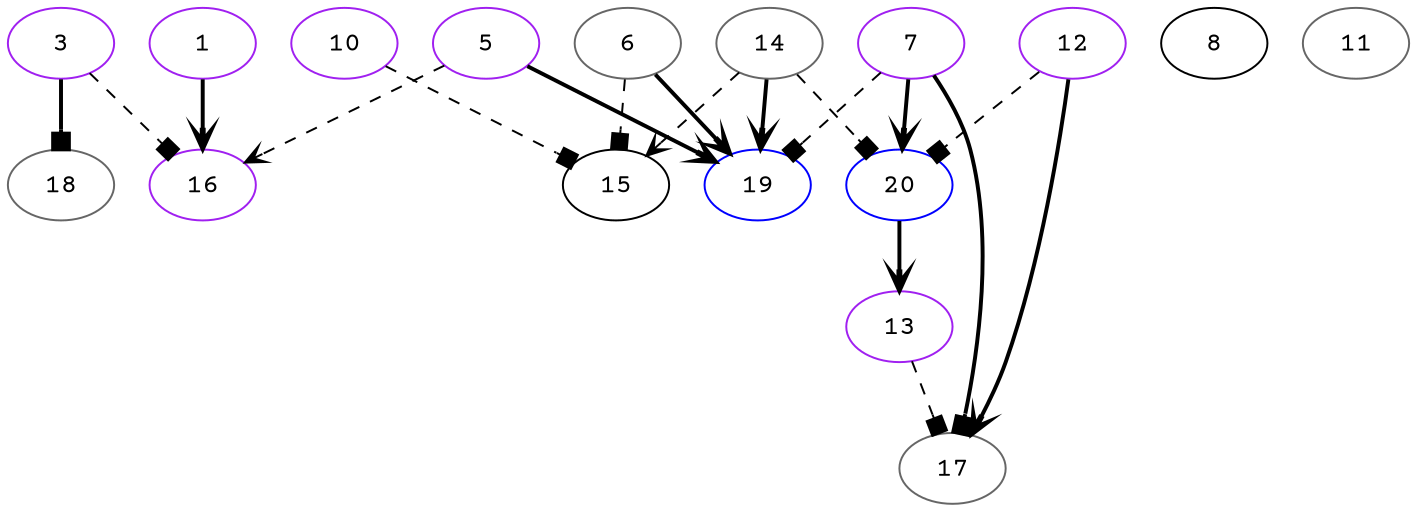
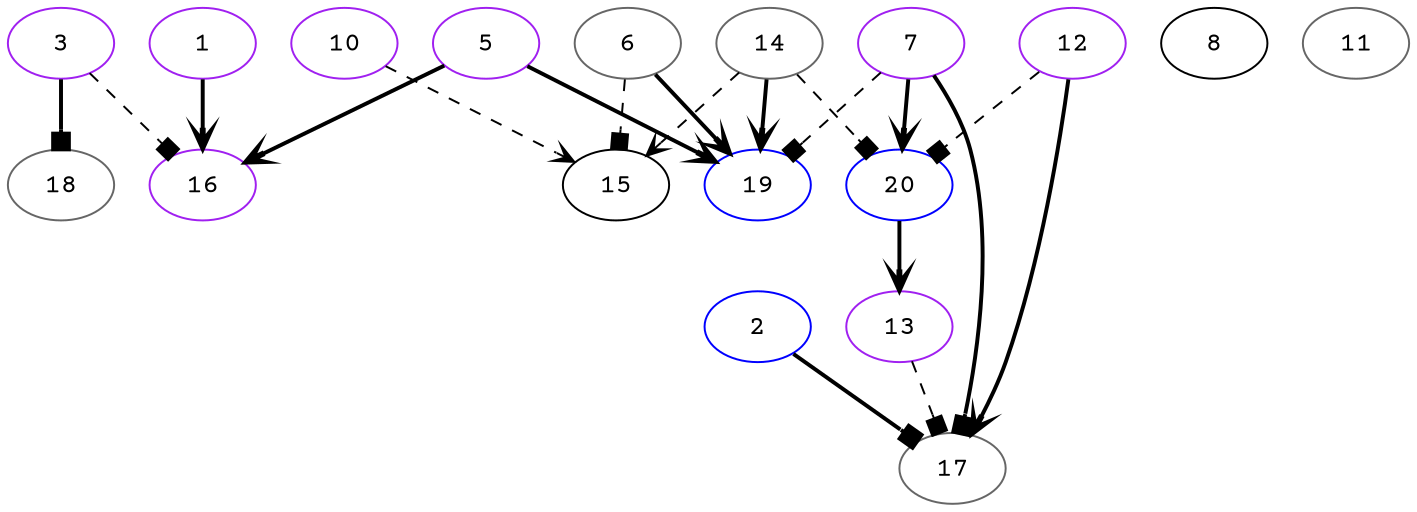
edge "10" -> "15": arrowhead box -> vee
edge "5" -> "16": style dashed -> bold
node "2": added
